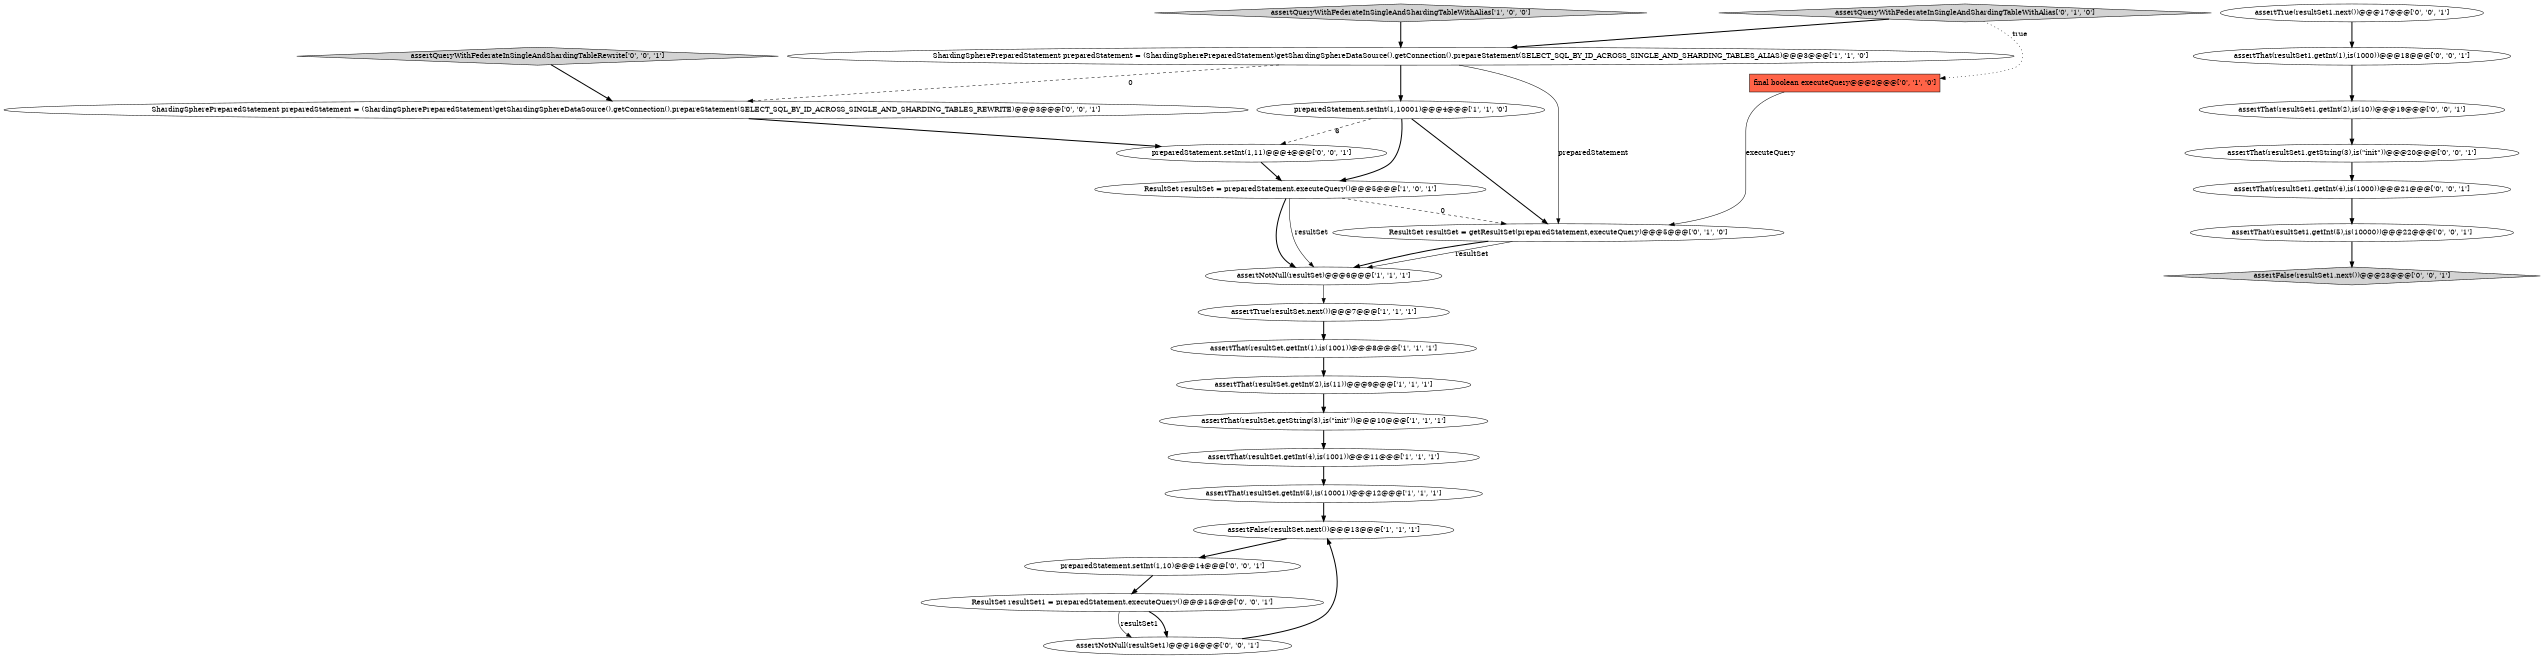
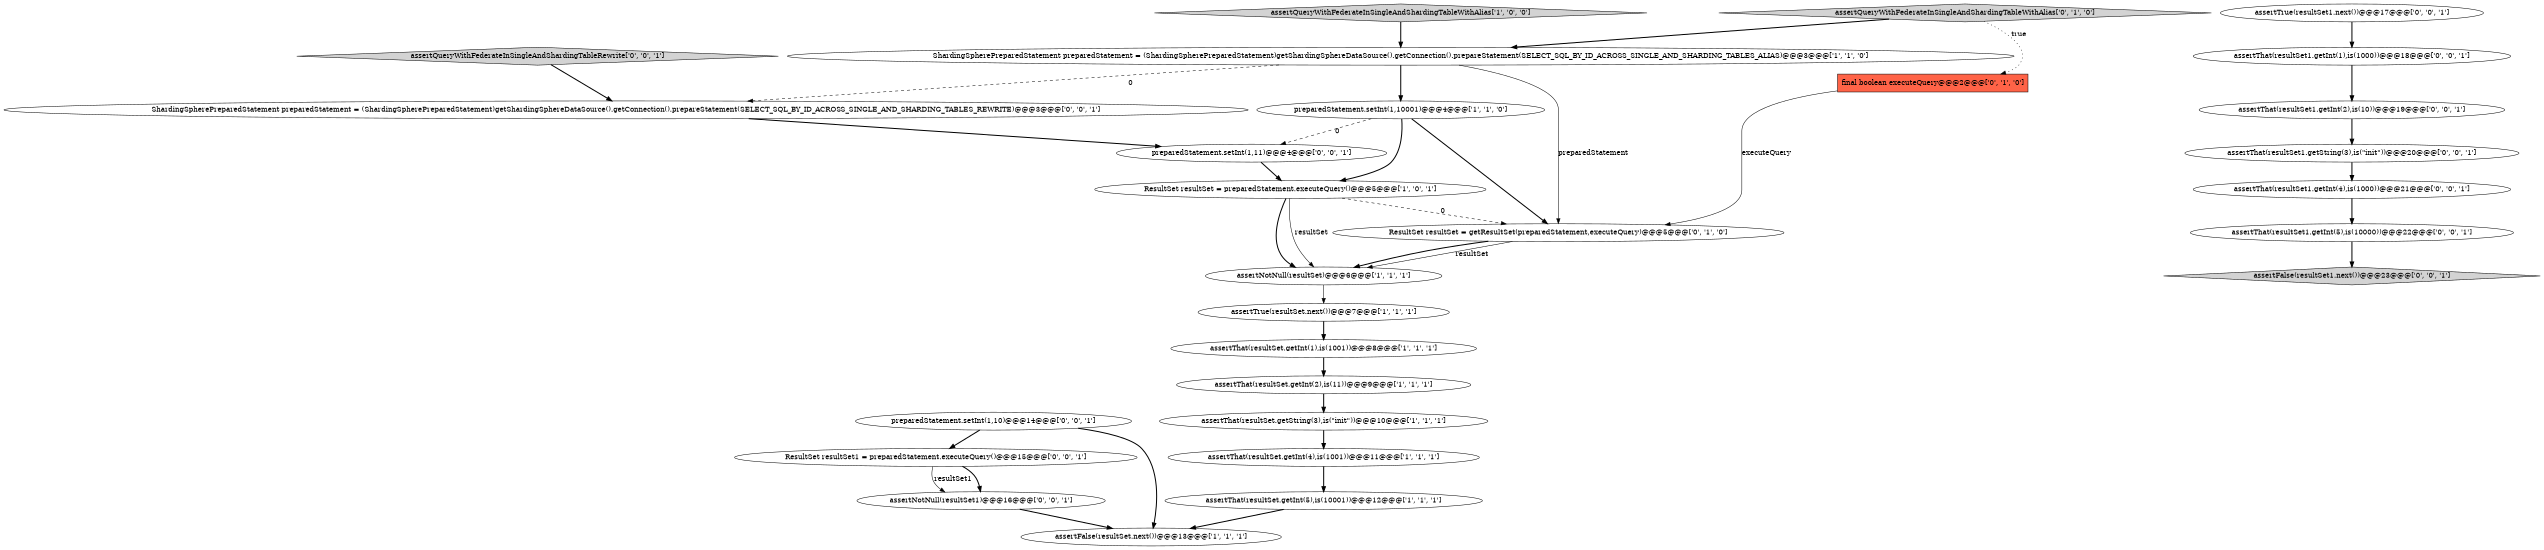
edge "preparedStatement.setInt(1,10001)@@@4@@@['1', '1', '0']" -> "preparedStatement.setInt(1,11)@@@4@@@['0', '0', '1']": label "6" -> "0"
edge "assertFalse(resultSet.next())@@@13@@@['1', '1', '1']" -> "preparedStatement.setInt(1,10)@@@14@@@['0', '0', '1']": reversed
